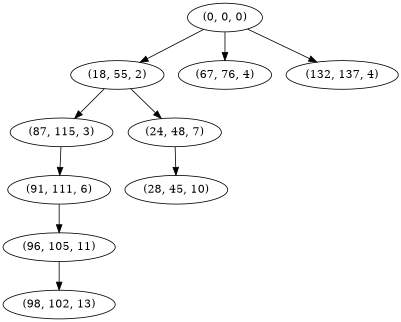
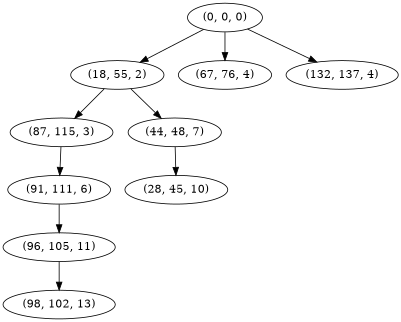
node "(24, 48, 7)": label "(24, 48, 7)" -> "(44, 48, 7)"
